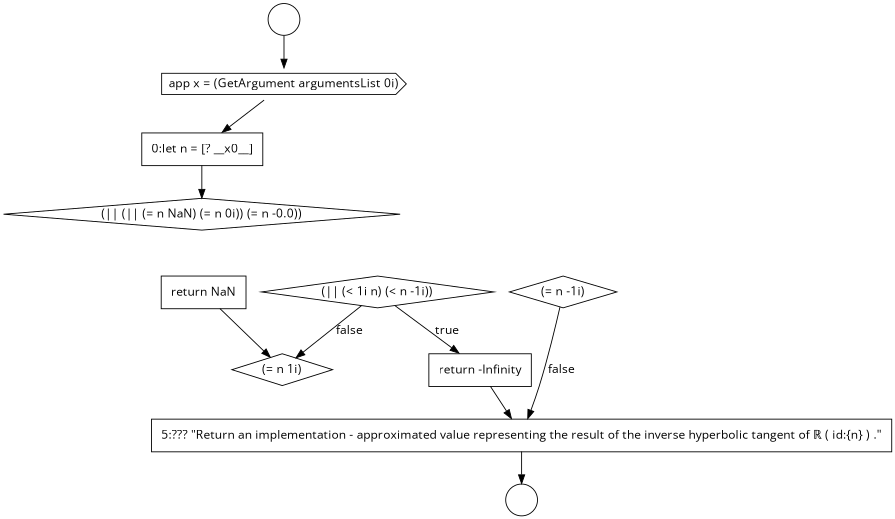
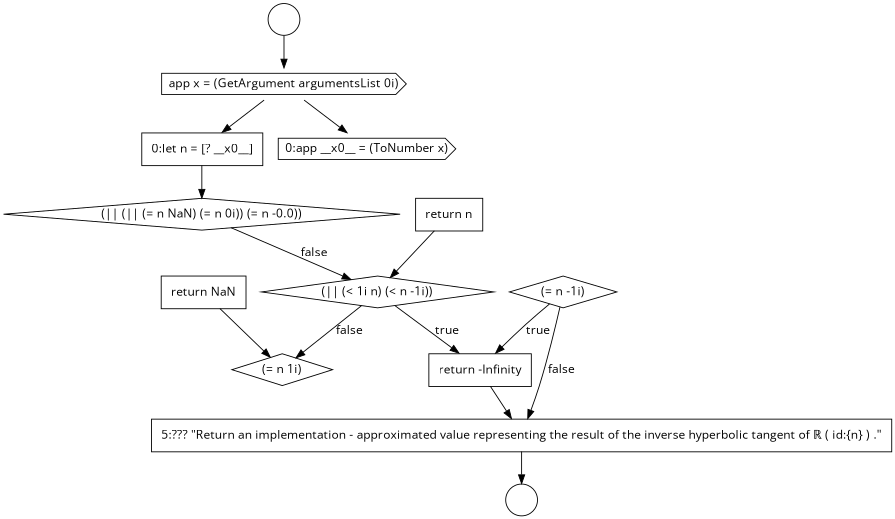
node "0:app __x0__ = (ToNumber x)": added
node "return n": added
edge "(|| (|| (= n NaN) (= n 0i)) (= n -0.0))" -> "(|| (< 1i n) (< n -1i))": added, label "false"
edge "(= n -1i)" -> "return -Infinity": added, label "true"
